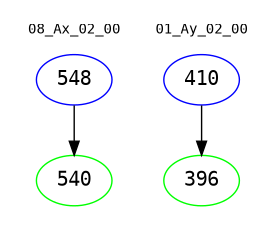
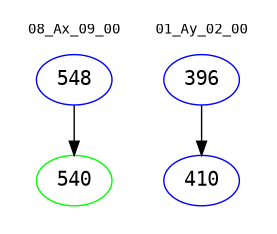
cluster "08_Ax_02_00": label "08_Ax_02_00" -> "08_Ax_09_00"
edge "410" -> "396": reversed
node "396": color green -> blue
